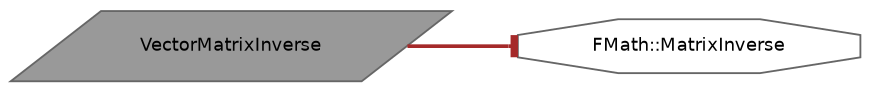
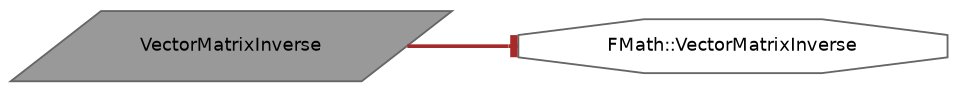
node "FMath::MatrixInverse": label "FMath::MatrixInverse" -> "FMath::VectorMatrixInverse"
